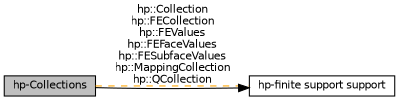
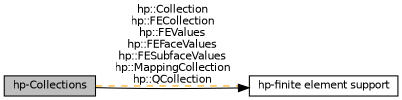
node "hp-finite support support": label "hp-finite support support" -> "hp-finite element support"
